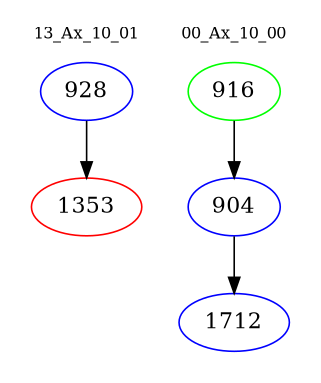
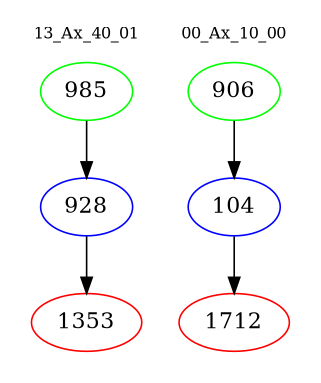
cluster "13_Ax_10_01": label "13_Ax_10_01" -> "13_Ax_40_01"
node "985": added
node "916": label "916" -> "906"
node "904": label "904" -> "104"
node "1712": color blue -> red
